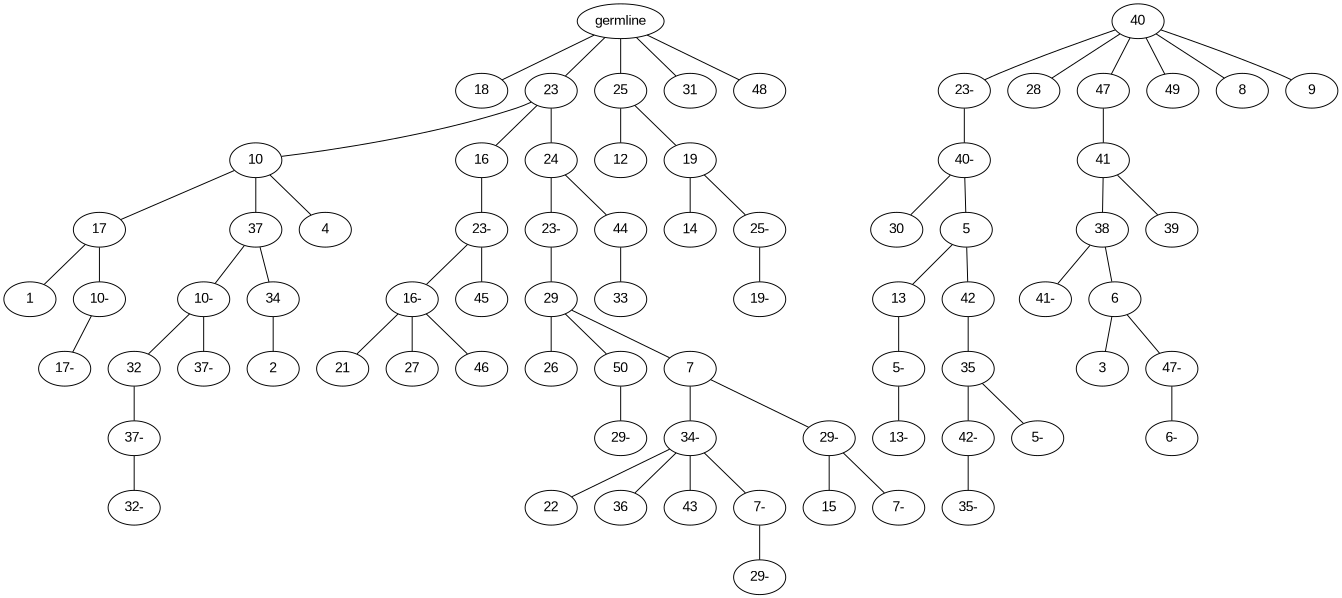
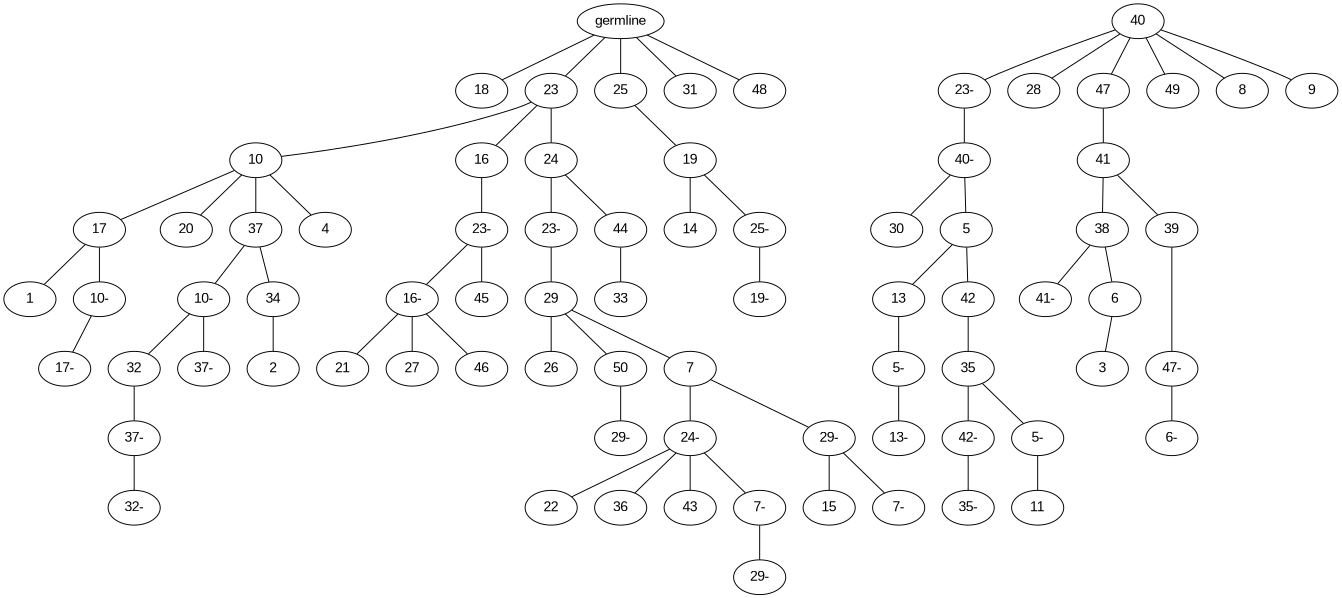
node "12": removed
node "20": added
edge "6" -- "47-": now "39" -- "47-"
node "34-": label "34-" -> "24-"
node "11": added
